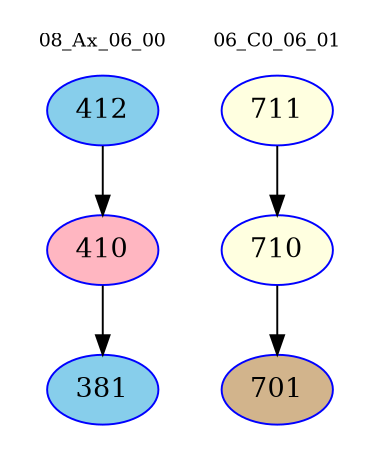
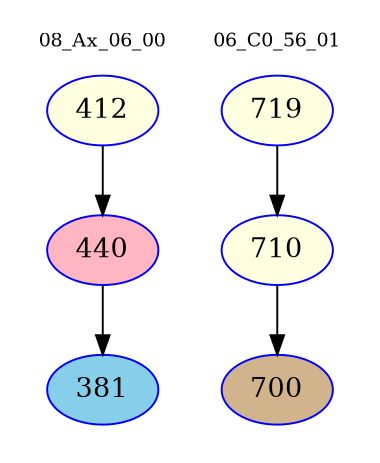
cluster "06_C0_06_01": label "06_C0_06_01" -> "06_C0_56_01"
node "412": fillcolor skyblue -> lightyellow
node "711": label "711" -> "719"
node "410": label "410" -> "440"
node "701": label "701" -> "700"
